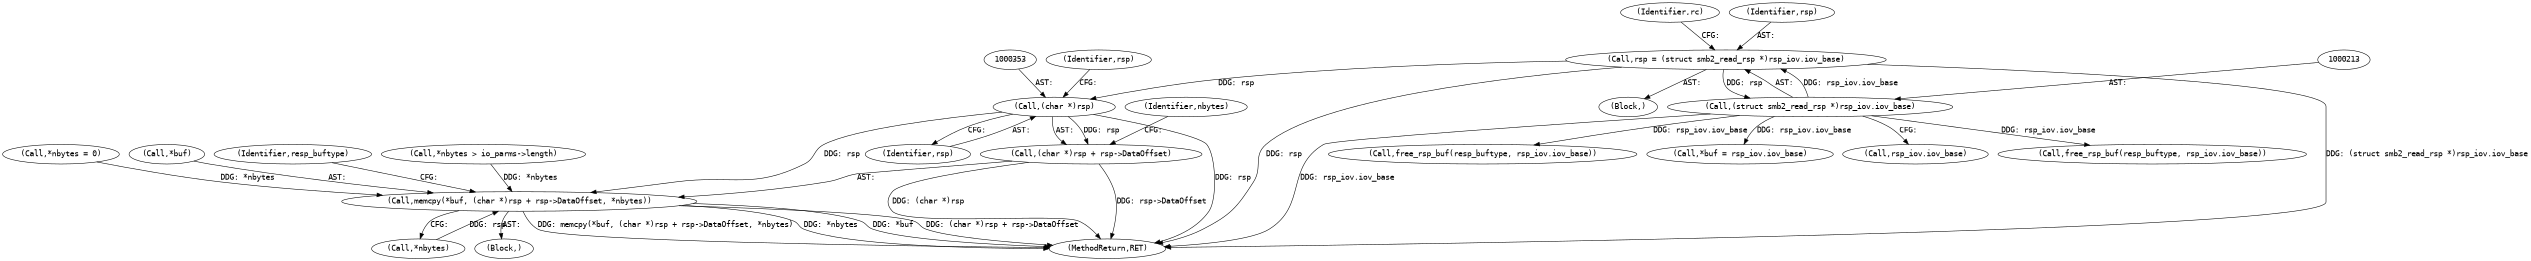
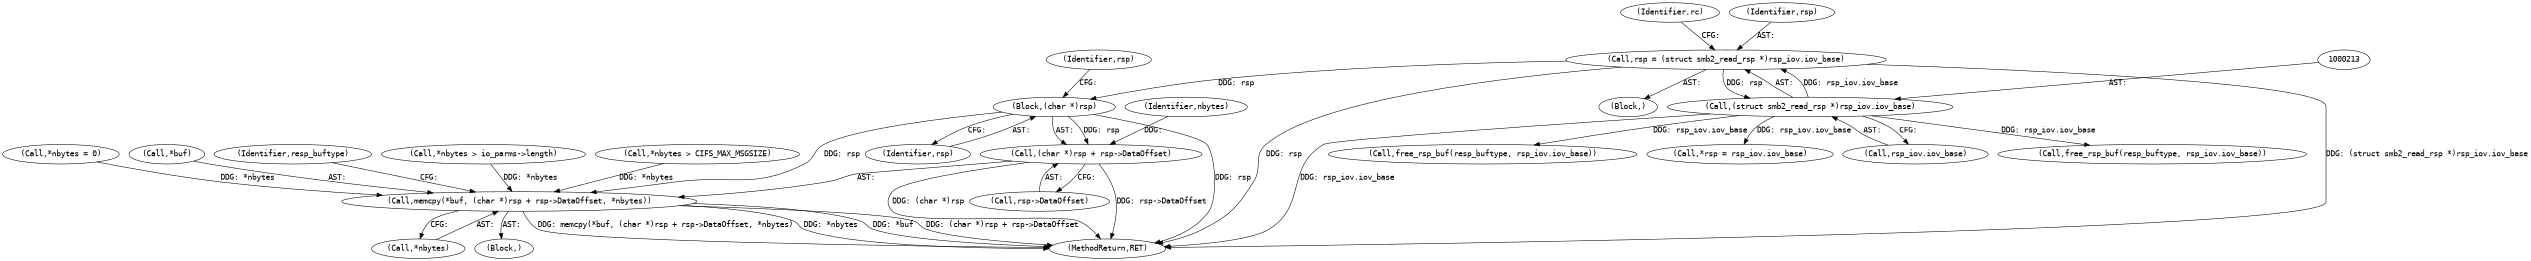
node "1000353": removed
node "(Call,(char *)rsp)": label "(Call,(char *)rsp)" -> "(Block,(char *)rsp)"
edge "(Identifier,nbytes)" -> "(Call,(char *)rsp + rsp->DataOffset)": label "CFG: " -> "DDG: "
edge "(Call,rsp_iov.iov_base)" -> "(Call,(struct smb2_read_rsp *)rsp_iov.iov_base)": added, label "AST:"
node "(Call,*nbytes > CIFS_MAX_MSGSIZE)": added
node "(Call,*buf = rsp_iov.iov_base)": label "(Call,*buf = rsp_iov.iov_base)" -> "(Call,*rsp = rsp_iov.iov_base)"
node "(Call,rsp->DataOffset)": added
edge "(Call,*nbytes)" -> "(Call,memcpy(*buf, (char *)rsp + rsp->DataOffset, *nbytes))": label "DDG: rsp" -> "AST: "
